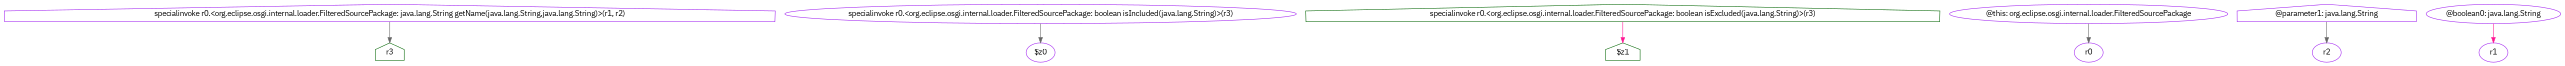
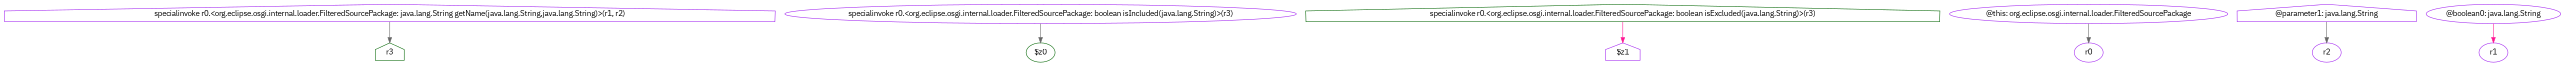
node "$z0": color purple -> darkgreen
node "$z1": color darkgreen -> purple
